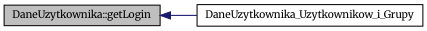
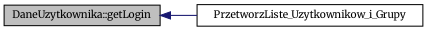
node "DaneUzytkownika_Uzytkownikow_i_Grupy": label "DaneUzytkownika_Uzytkownikow_i_Grupy" -> "PrzetworzListe_Uzytkownikow_i_Grupy"
